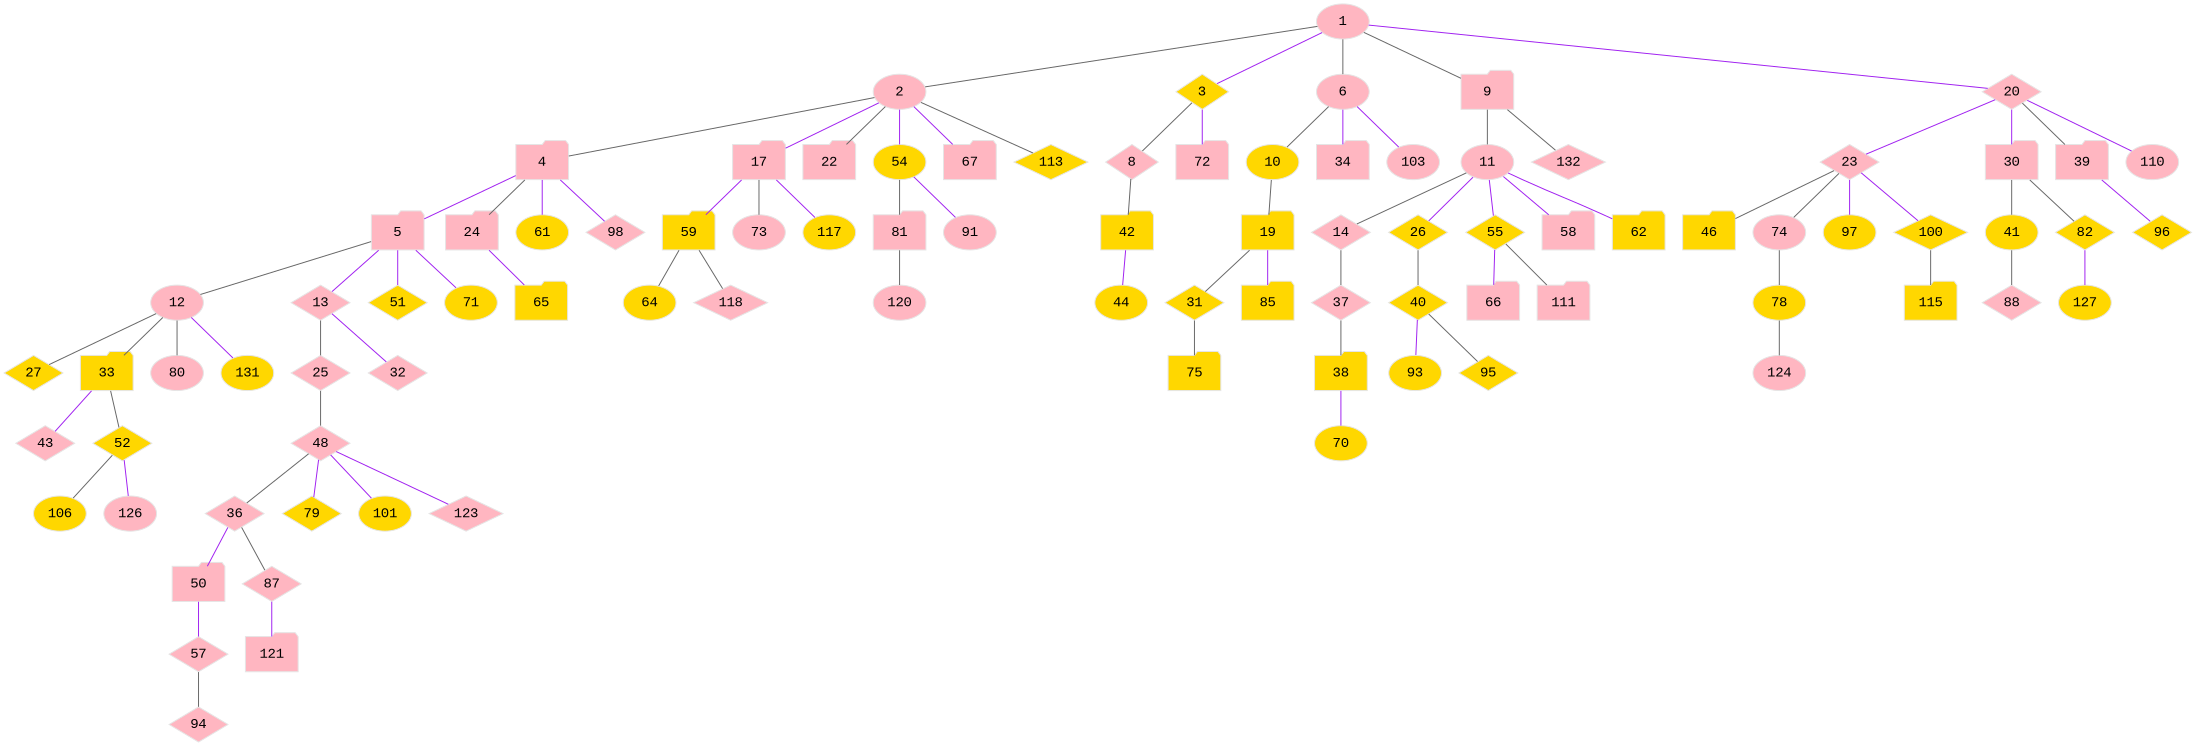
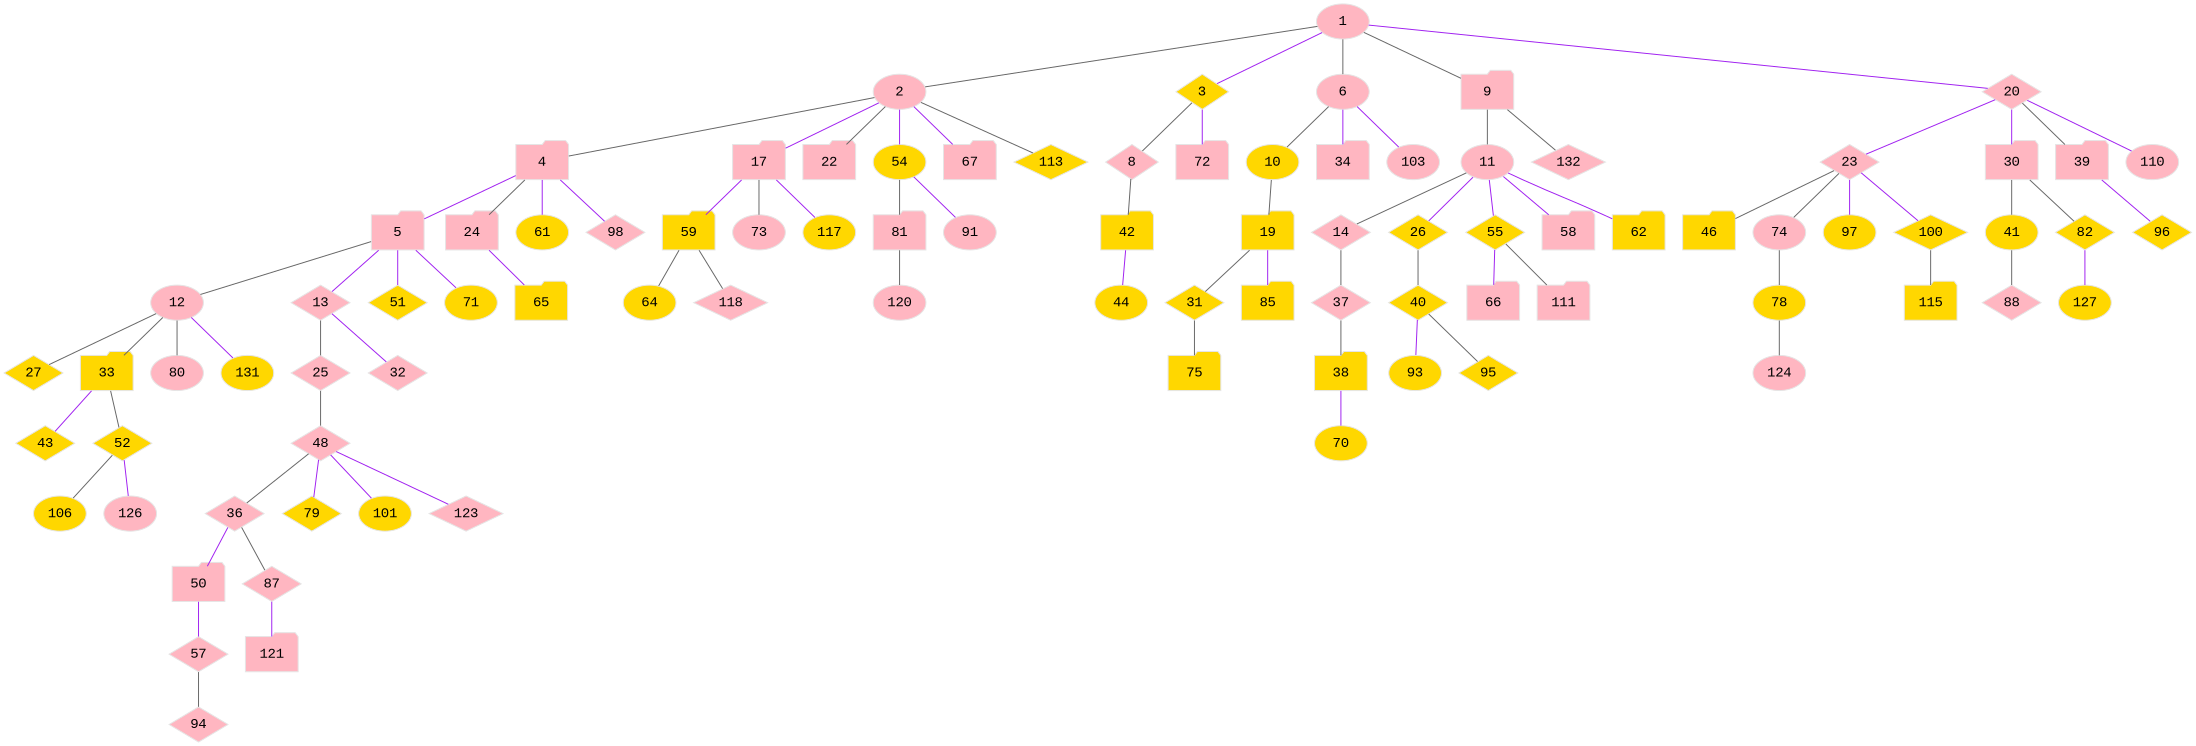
node "43": fillcolor lightpink -> gold
